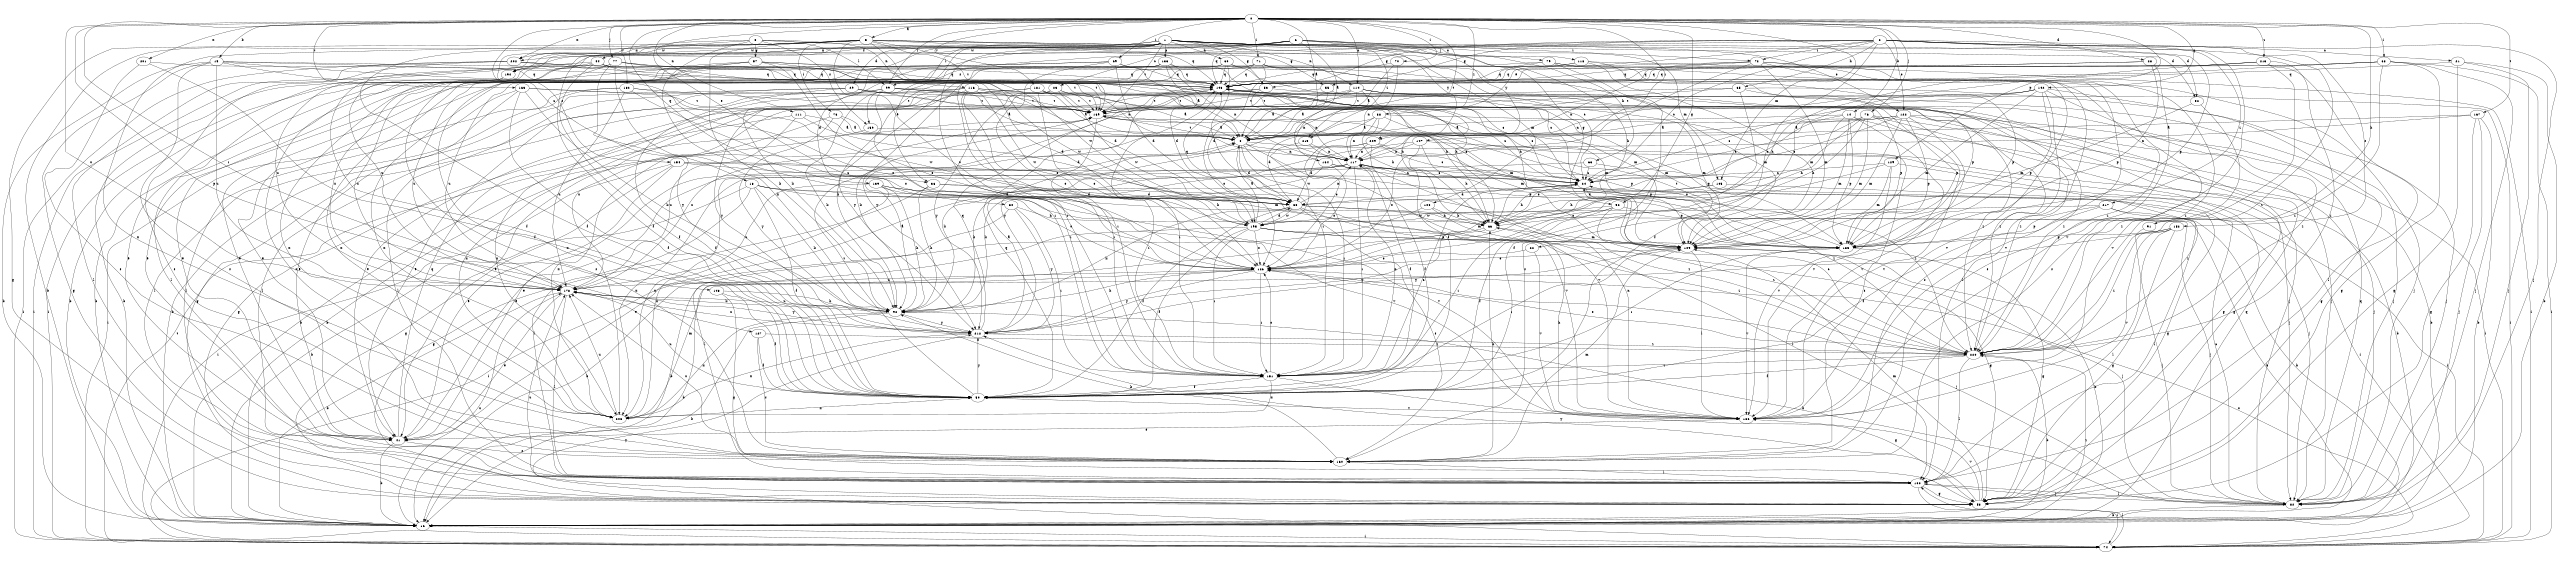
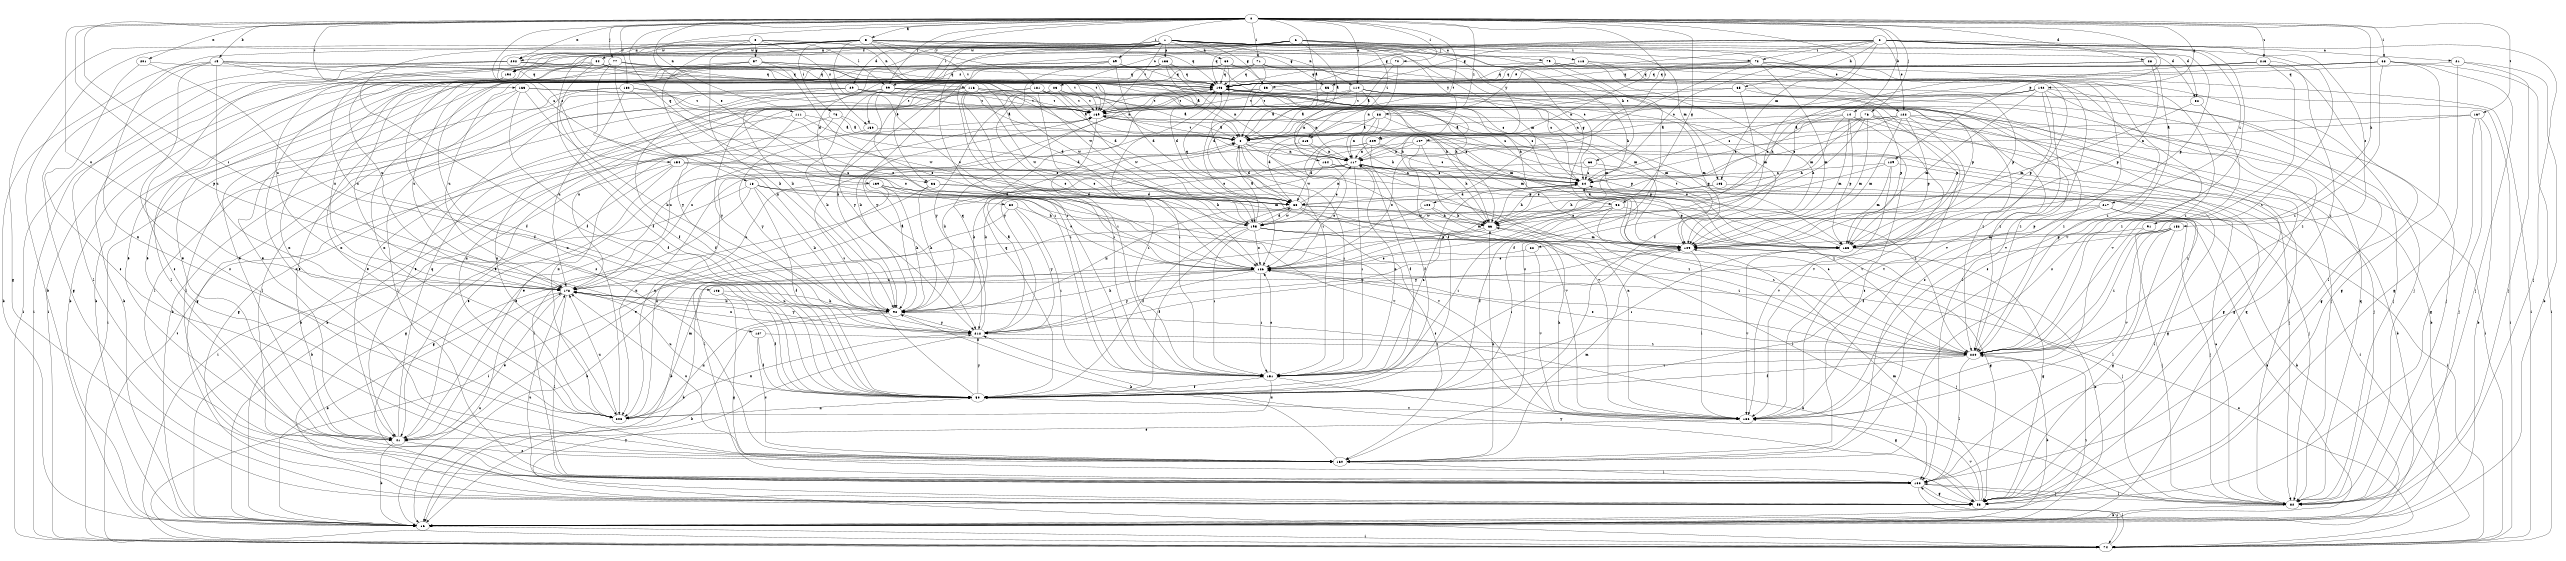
edge "91" -> "109": added, label "m"
